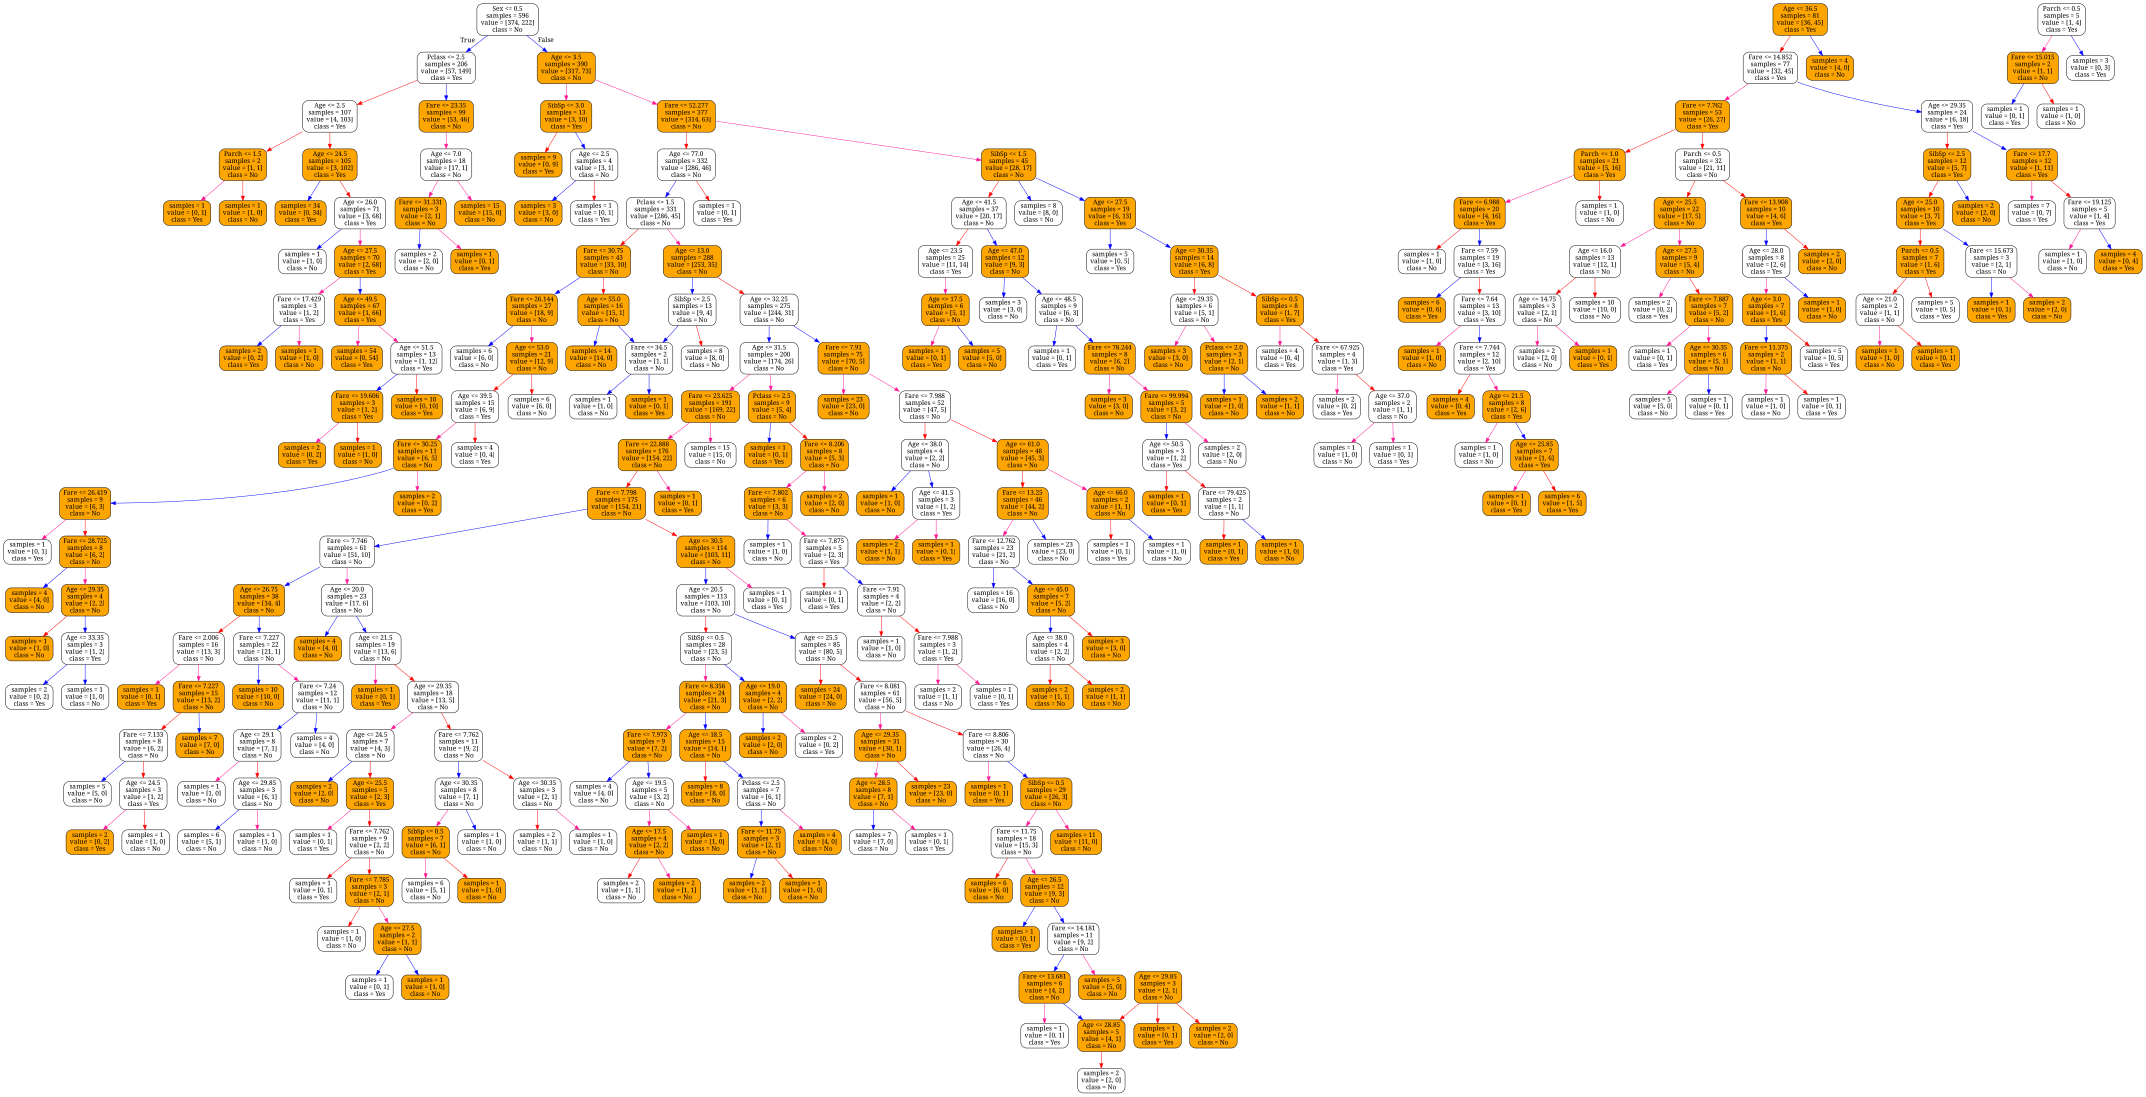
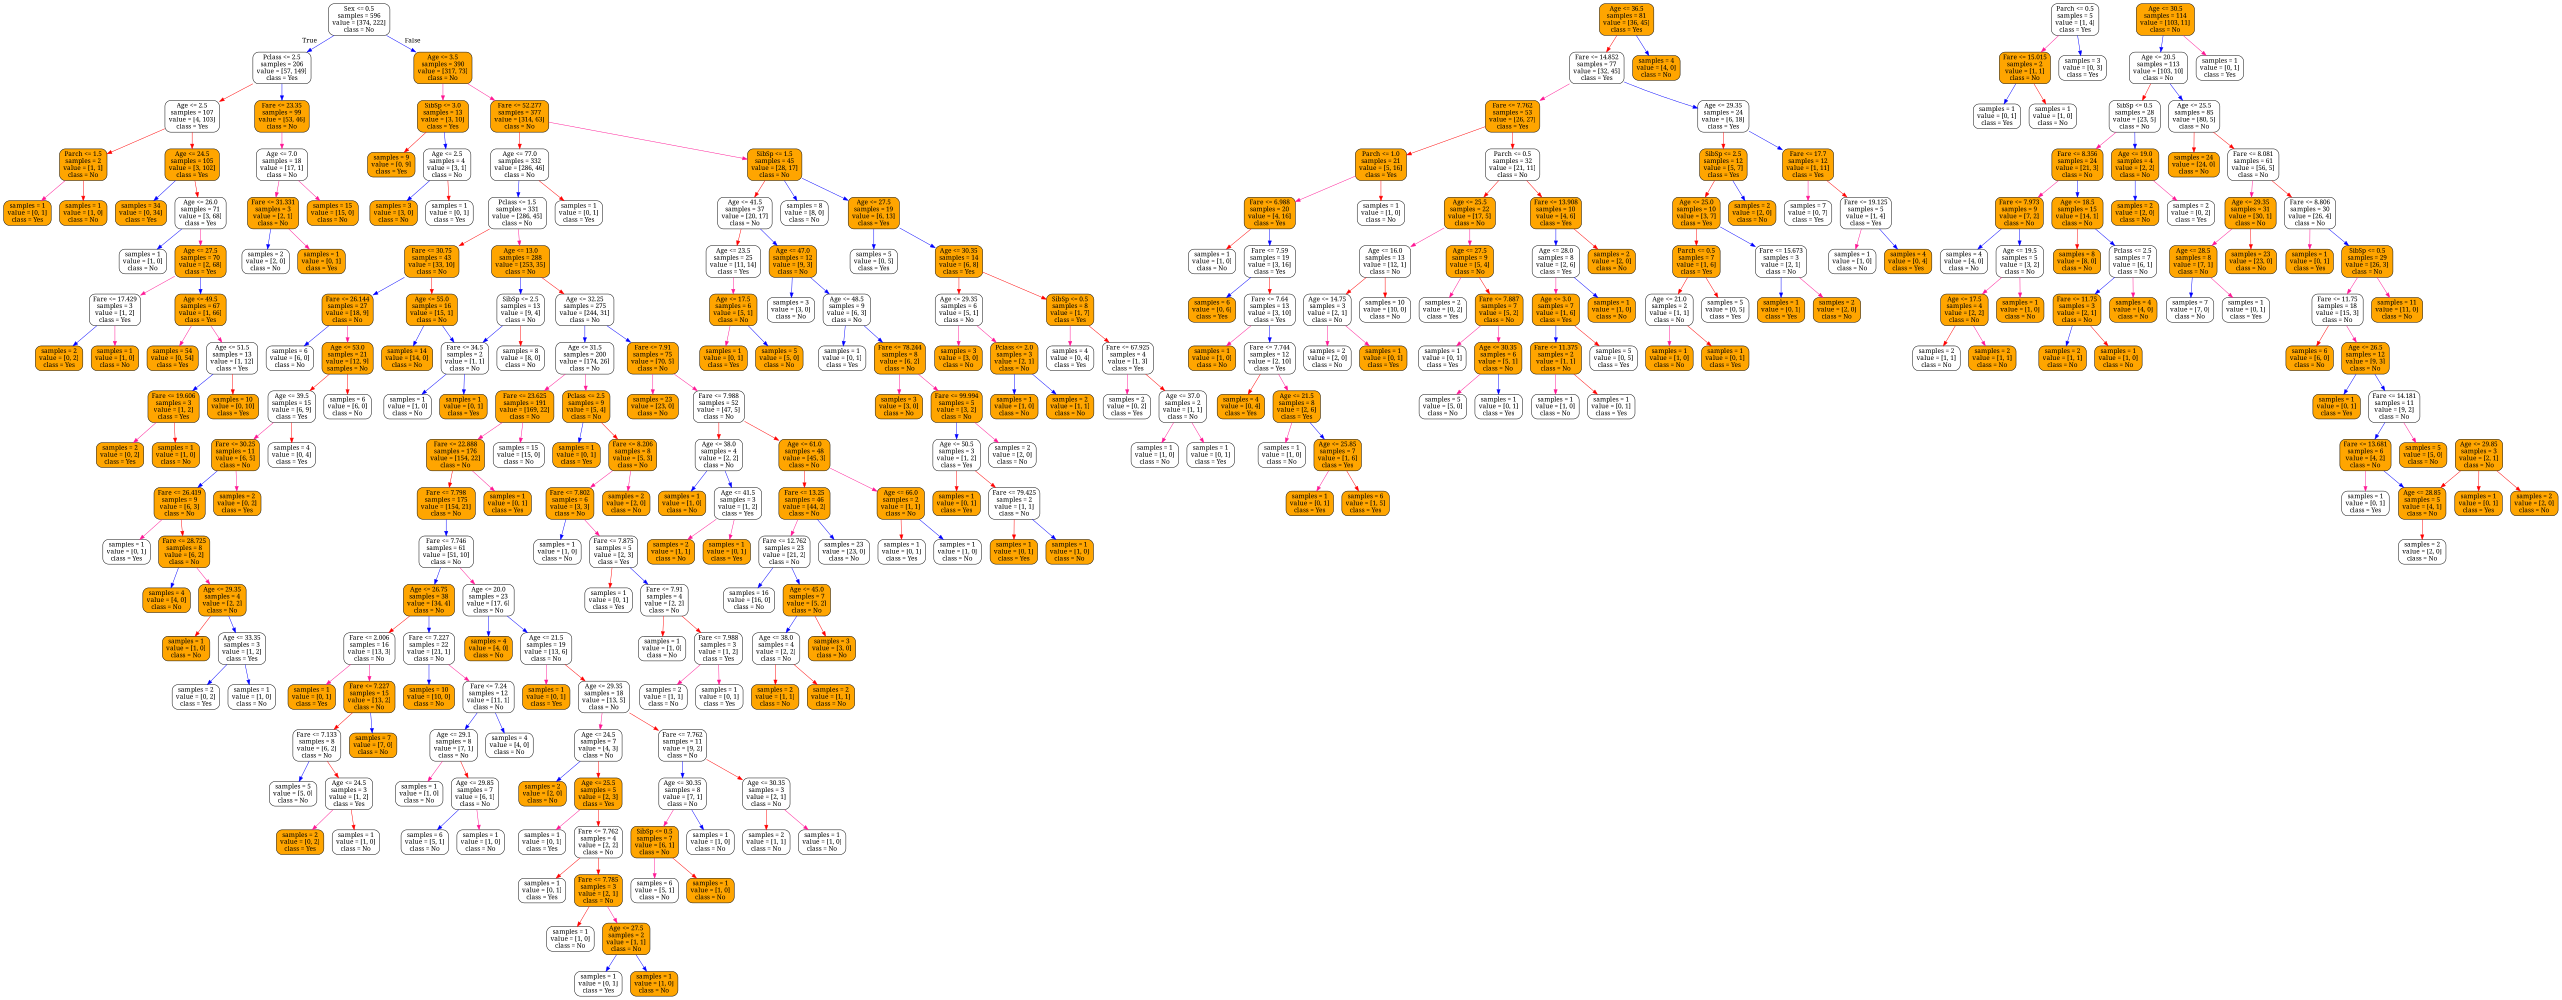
node "Age <= 53.0 samples = 21 value = [12, 9] class = No": label "Age <= 53.0 samples = 21 value = [12, 9] class = No" -> "Age <= 53.0 samples = 21 value = [12, 9] samples = No"
edge "Fare <= 7.798 samples = 175 value = [154, 21] class = No" -> "Age <= 30.5 samples = 114 value = [103, 11] class = No": removed
node "Age <= 29.85 samples = 3 value = [6, 1] class = No": label "Age <= 29.85 samples = 3 value = [6, 1] class = No" -> "Age <= 29.85 samples = 7 value = [6, 1] class = No"
node "Fare <= 7.762 samples = 9 value = [2, 2] class = No": label "Fare <= 7.762 samples = 9 value = [2, 2] class = No" -> "Fare <= 7.762 samples = 4 value = [2, 2] class = No"
